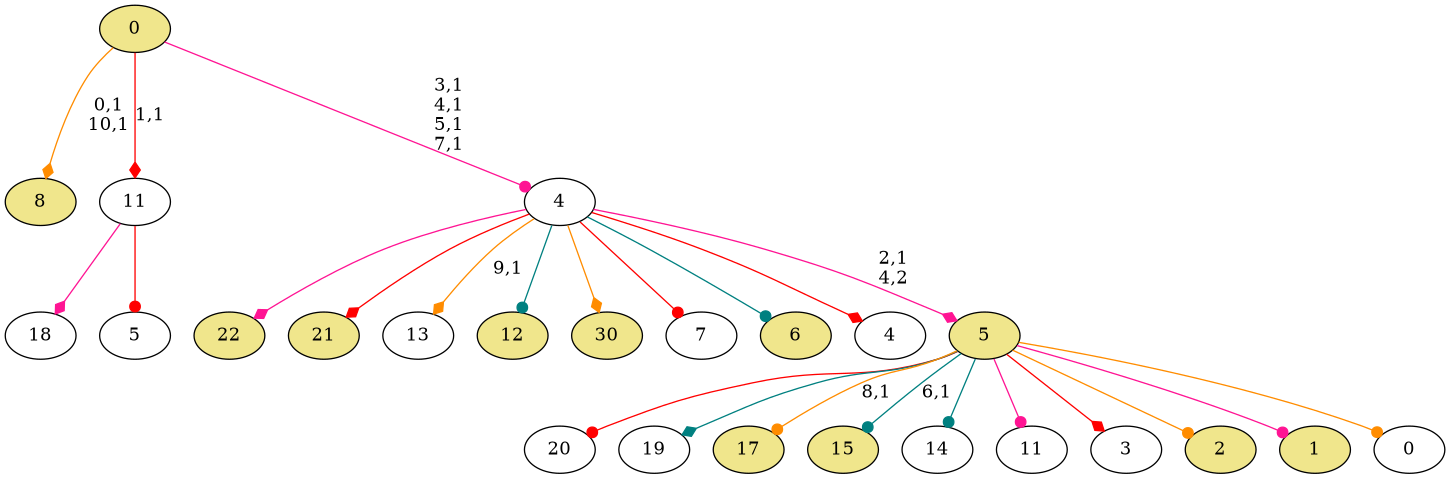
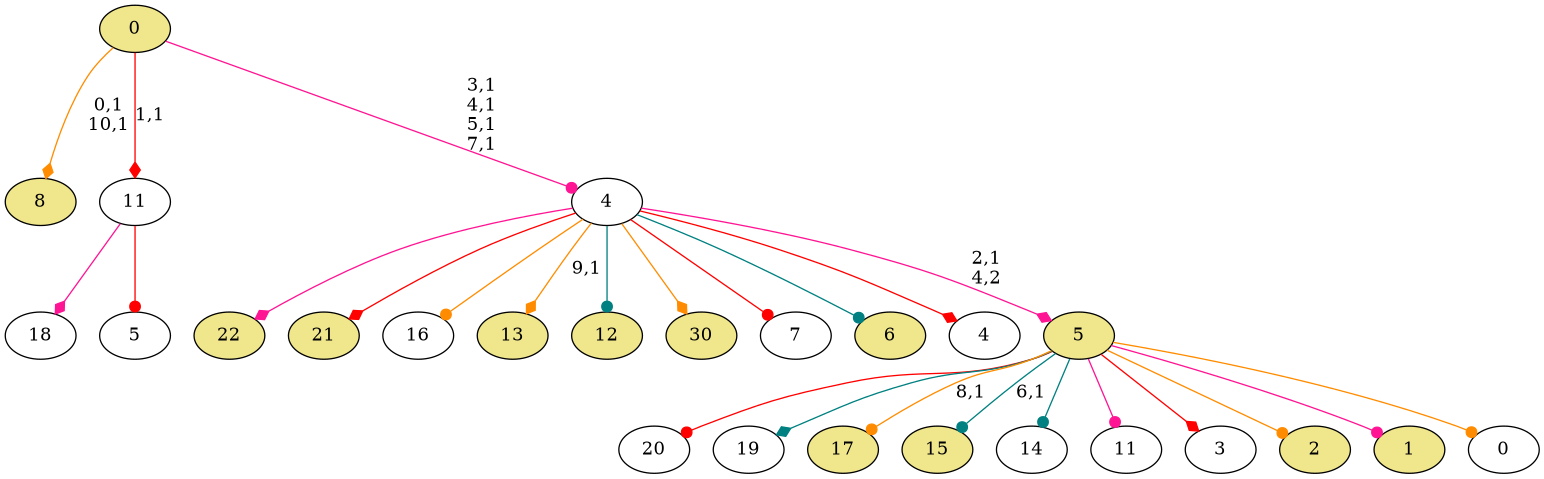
node "13": fillcolor white -> khaki
node "16": added
